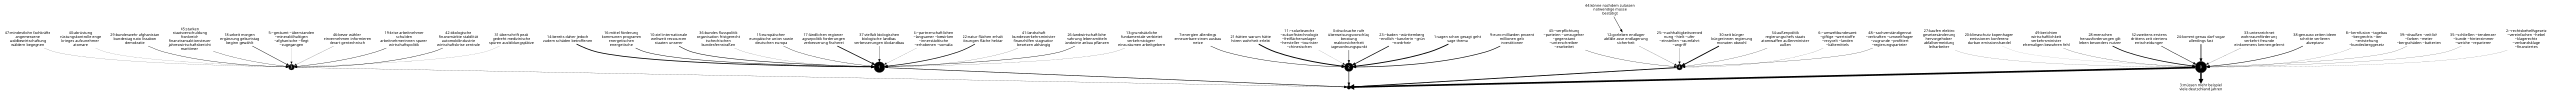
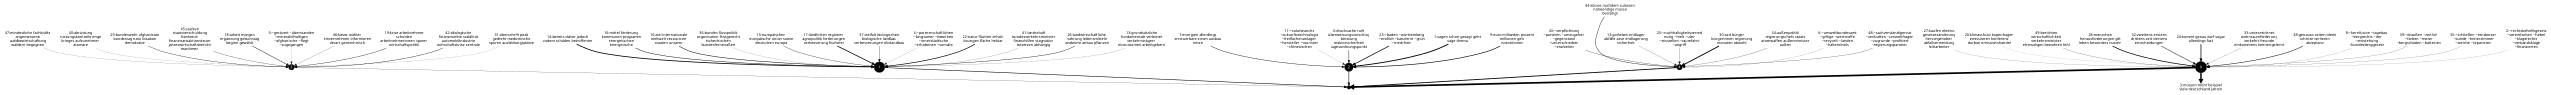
edge "44:könne nachdem zulassen notwendige müsse bestätigt" -> "12:gorleben endlager abfälle asse endlagerung sicherheit": now "44:könne nachdem zulassen notwendige müsse bestätigt" -> "4"
node "21:hätten warum hätte hören wahrheit erlebt": removed
